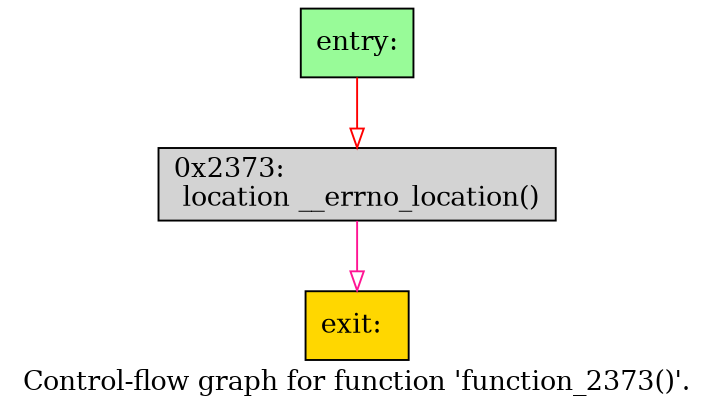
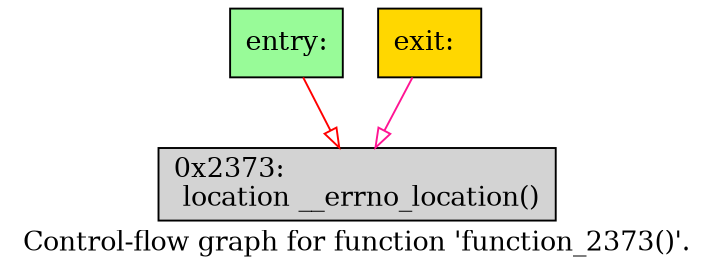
edge "0x2373:" -> "exit:": reversed
